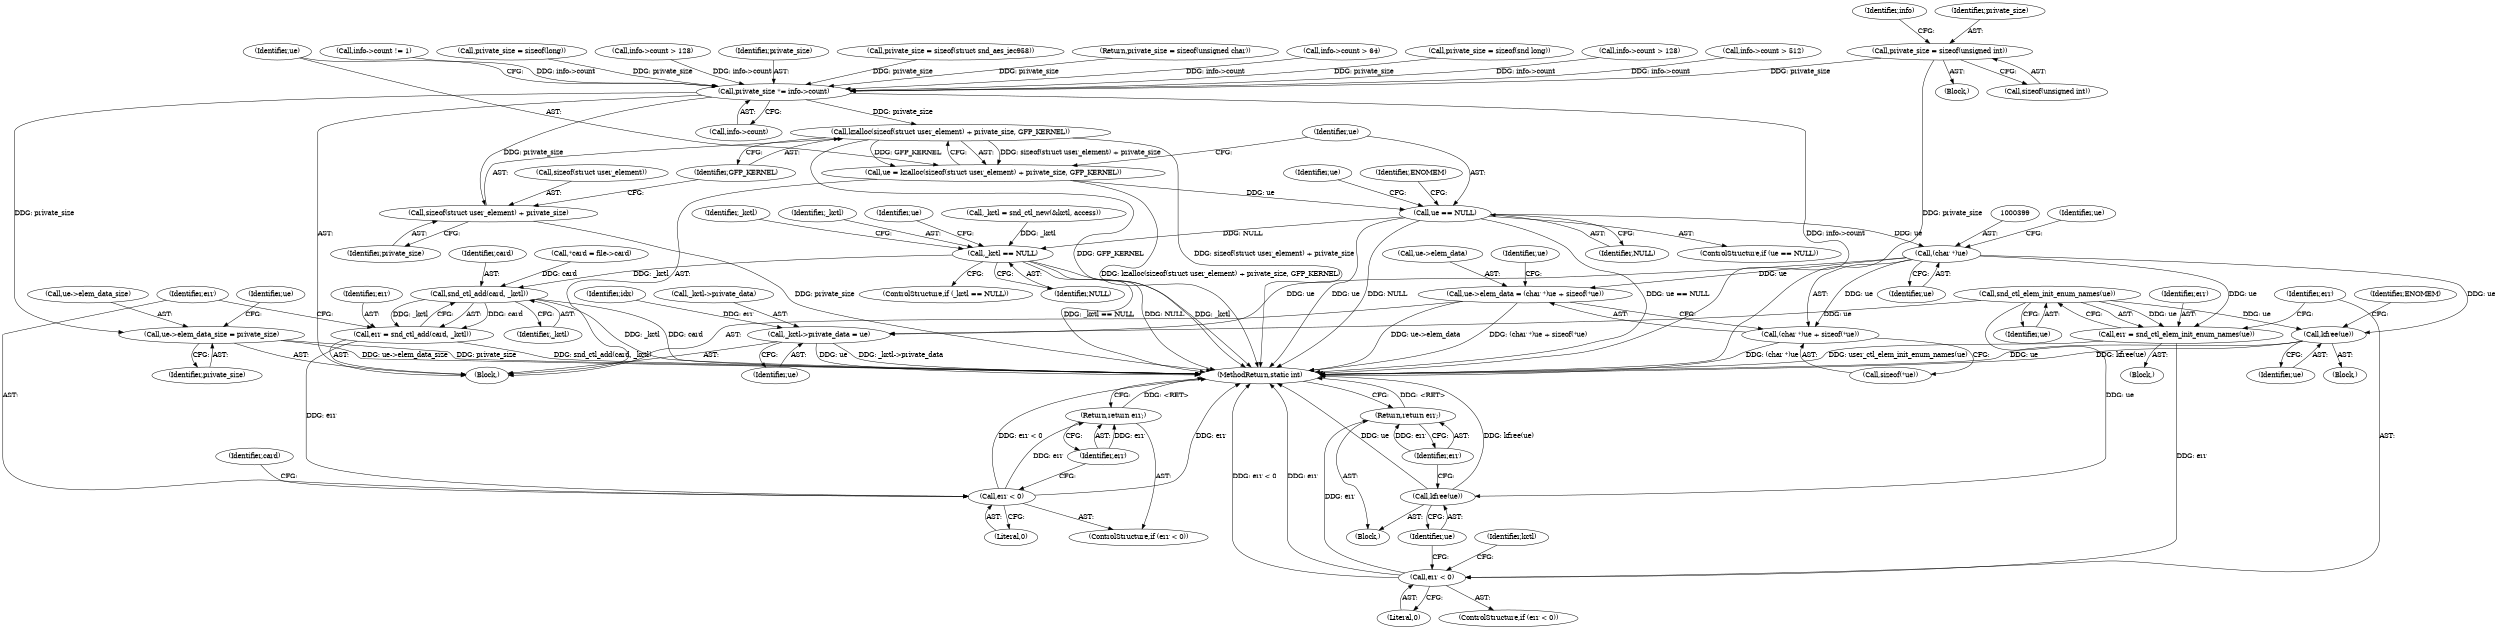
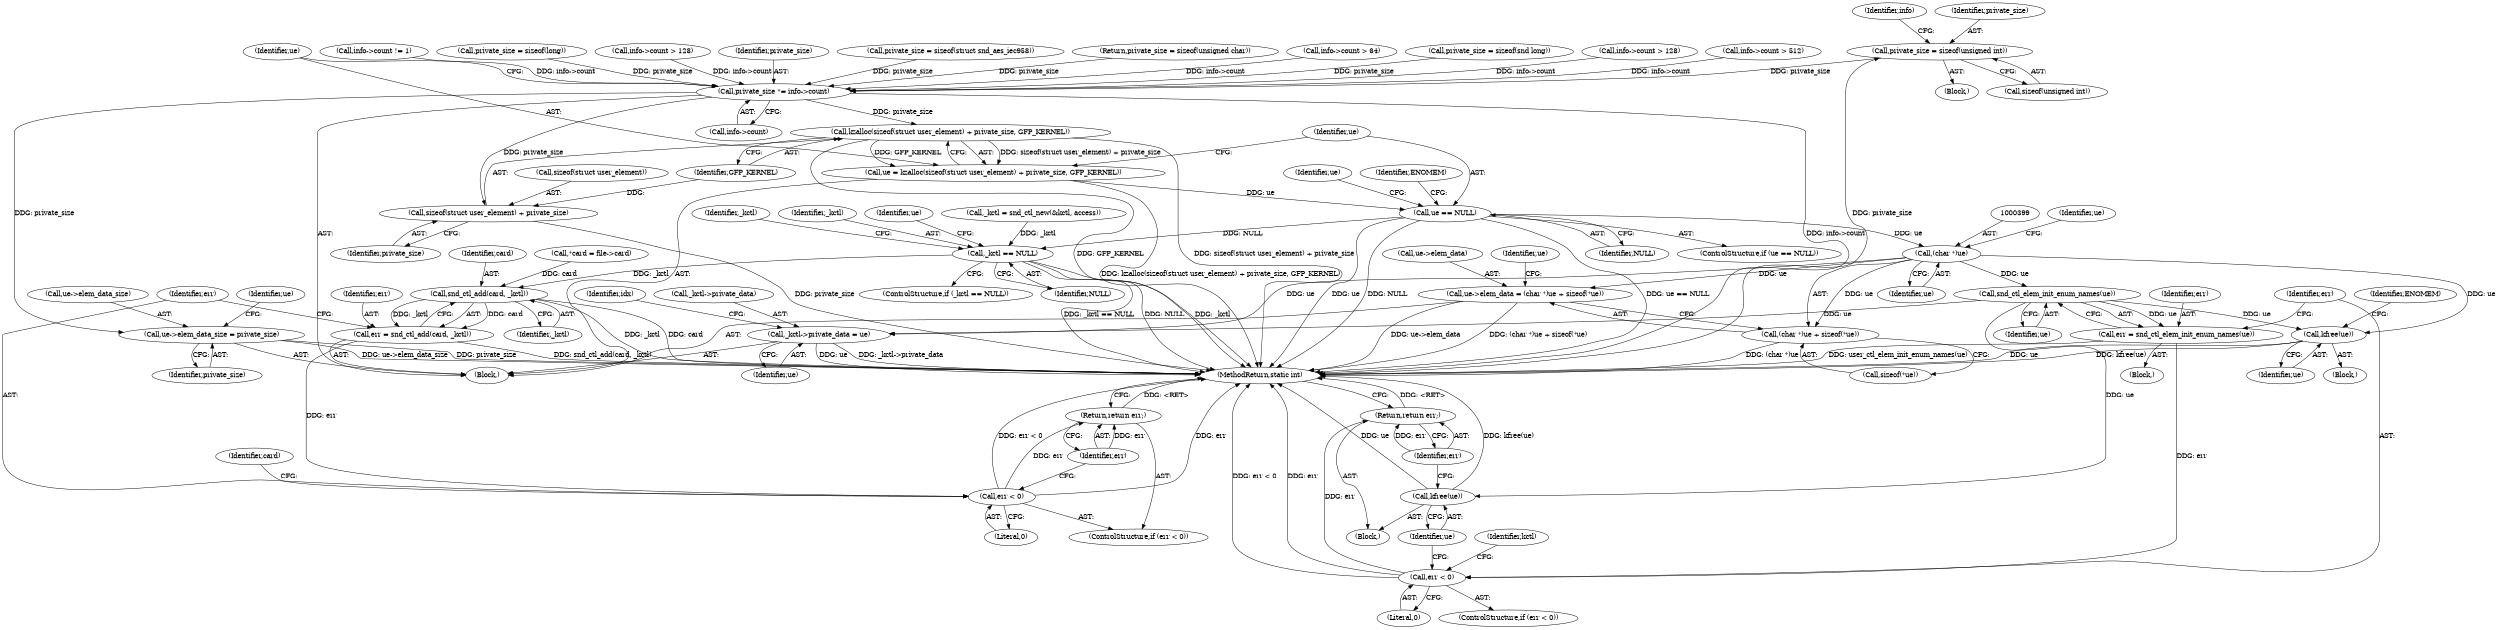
edge "(Identifier,GFP_KERNEL)" -> "(Call,sizeof(struct user_element) + private_size)": label "CFG: " -> "DDG: "
edge "(Call,(char *)ue)" -> "(Call,err = snd_ctl_elem_init_enum_names(ue))": now "(Call,(char *)ue)" -> "(Call,snd_ctl_elem_init_enum_names(ue))"
edge "(Identifier,idx)" -> "(Call,_kctl->private_data = ue)": label "DDG: err" -> "CFG: "
edge "(Call,private_size = sizeof(unsigned int))" -> "(MethodReturn,static int)": reversed
